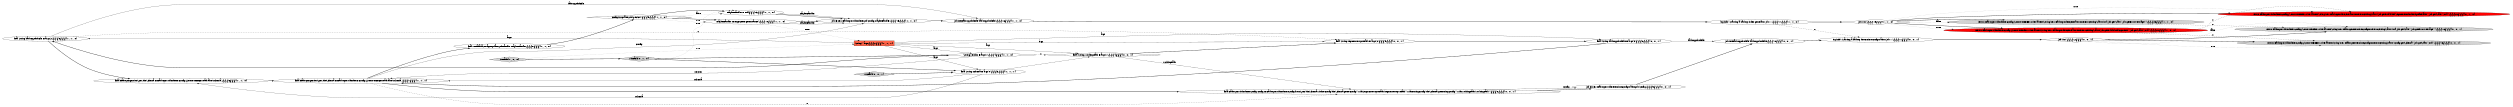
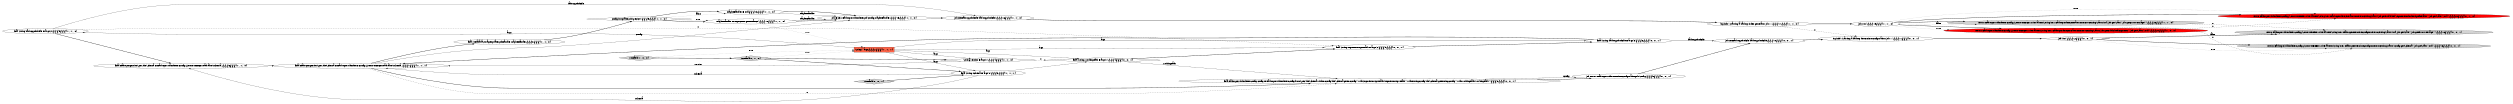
node "job.run()@@@19@@@['1', '1', '0']": shape diamond -> ellipse
edge "runTask['0', '1', '0']" -> "maybeHandler = null@@@13@@@['1', '1', '0']": now "runTask['0', '1', '0']" -> "String(( args@@@2@@@['1', '1', '1']"
edge "String version = args(1(@@@4@@@['1', '1', '0']" -> "final String hadoopJobIdFile = args(2(@@@5@@@['1', '1', '0']": removed
